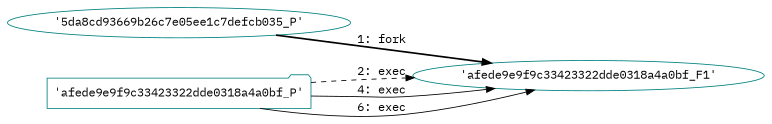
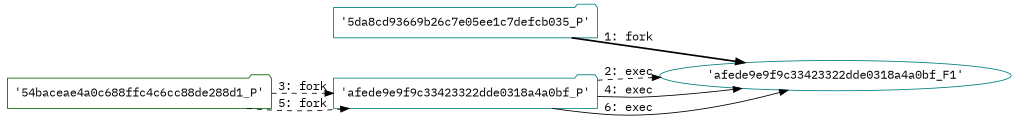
node "'5da8cd93669b26c7e05ee1c7defcb035_P'": shape ellipse -> folder
node "'54baceae4a0c688ffc4c6cc88de288d1_P'": added
